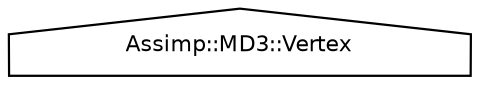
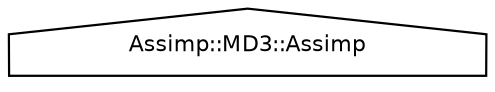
node "Assimp::MD3::Vertex": label "Assimp::MD3::Vertex" -> "Assimp::MD3::Assimp"
